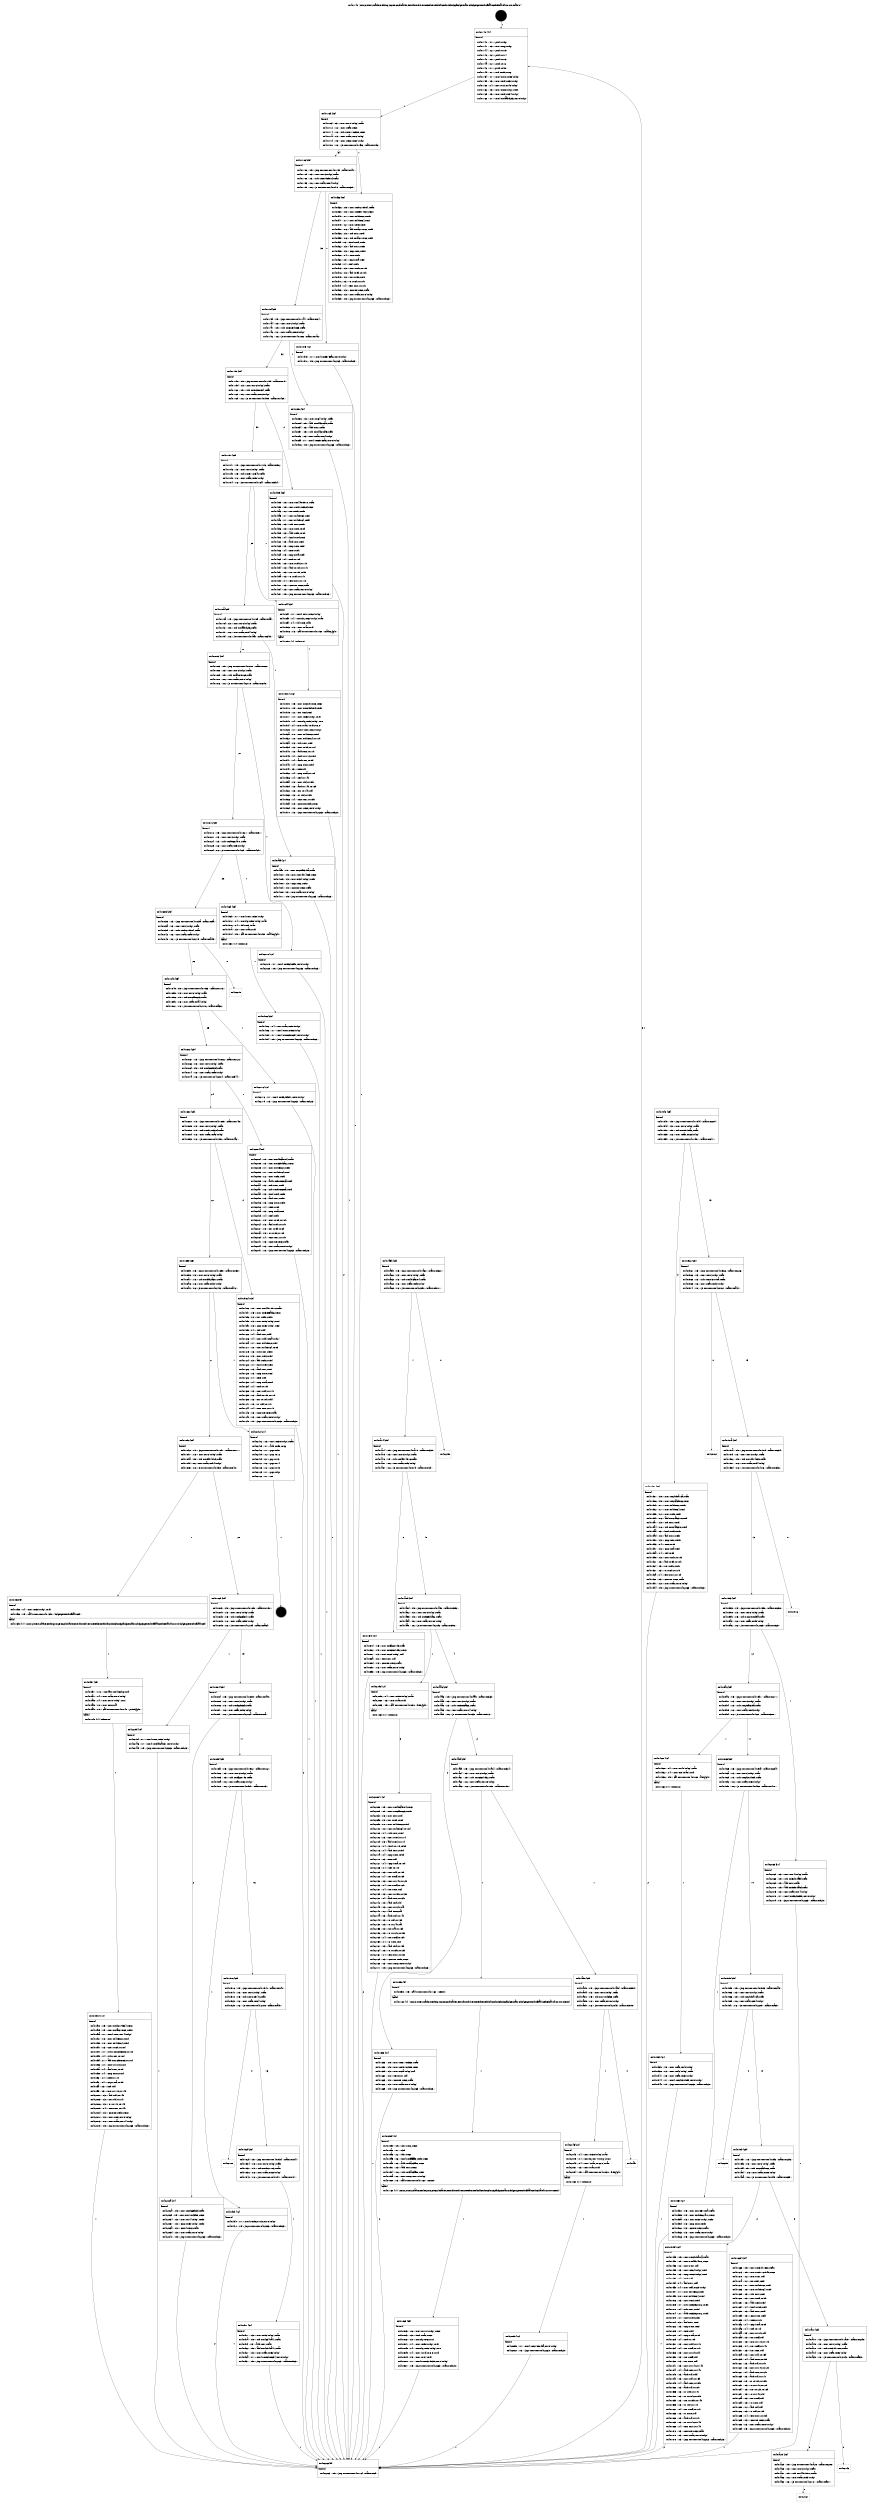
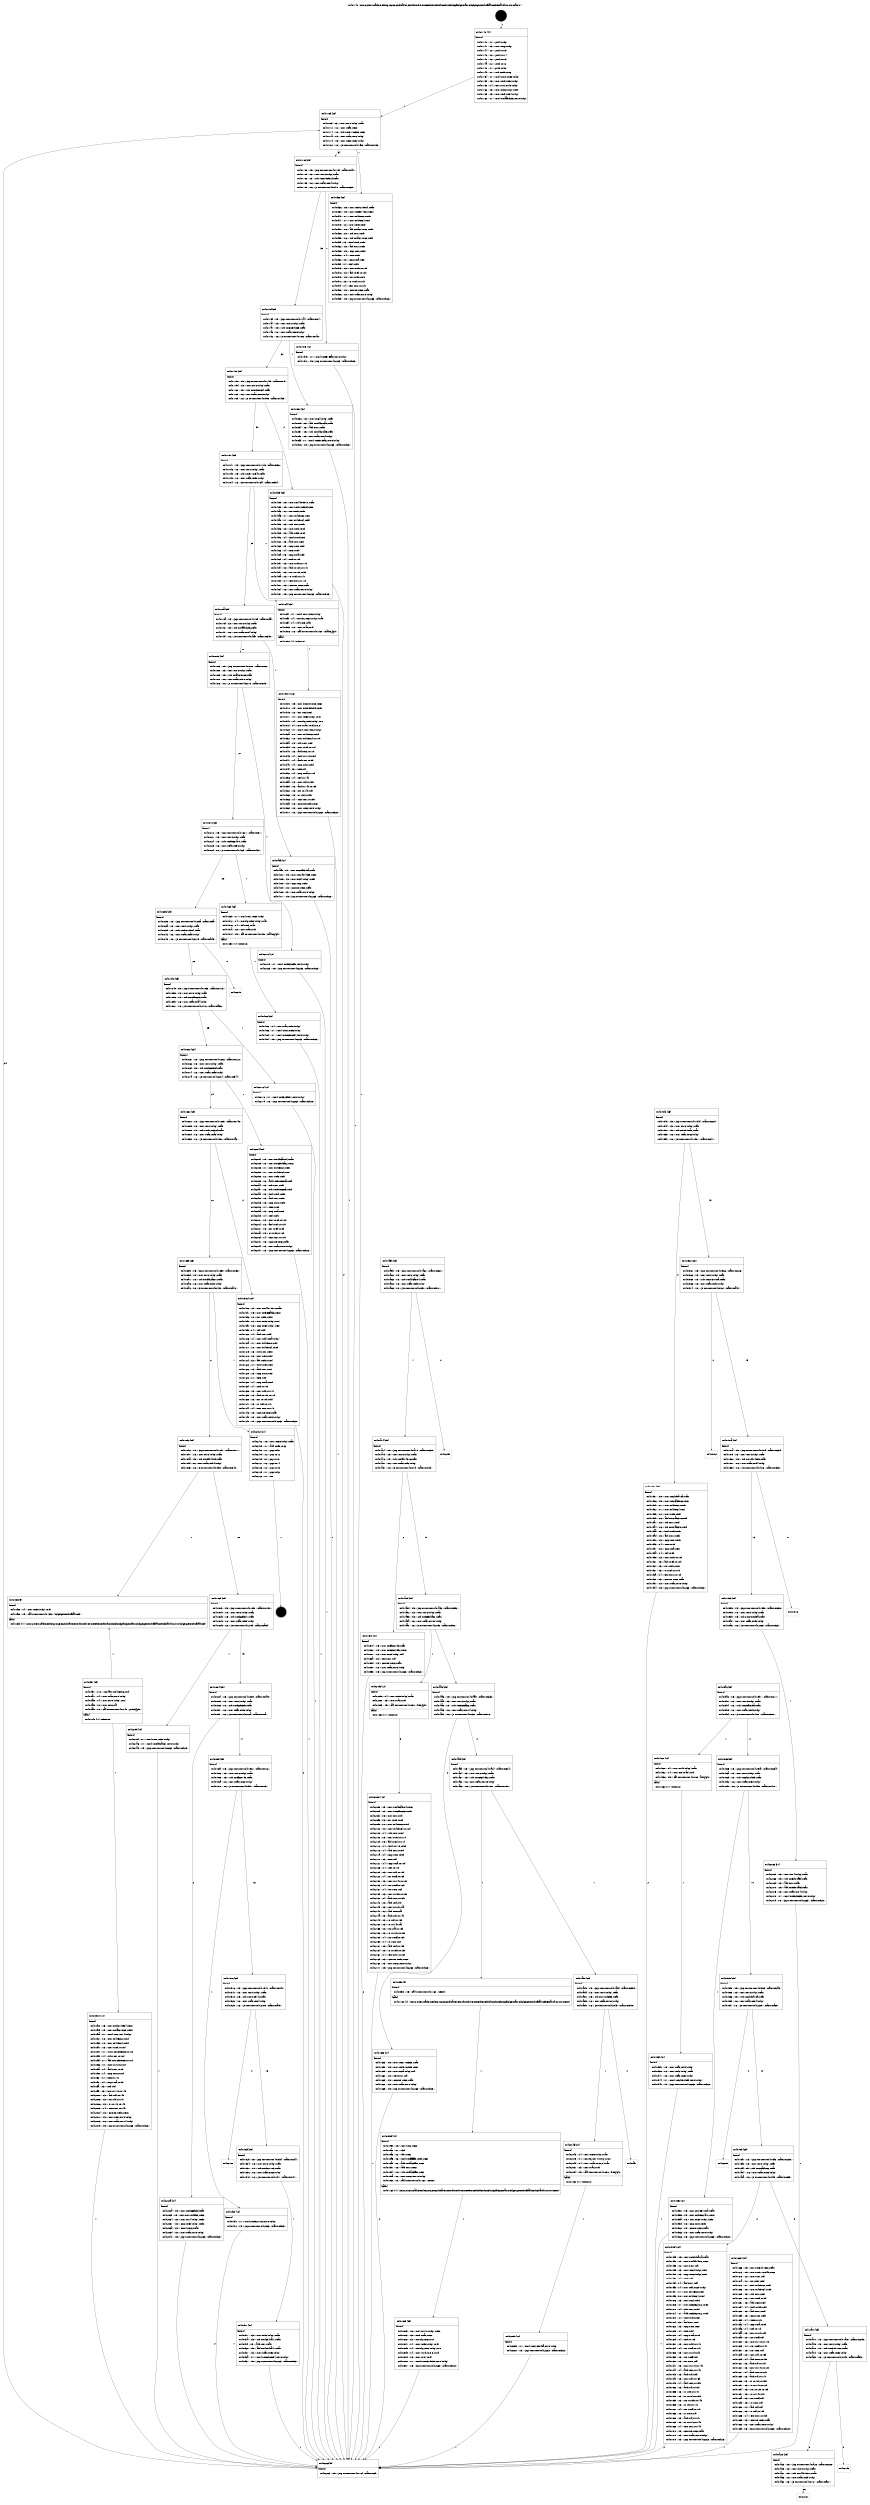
edge "0x402263 [5]" -> "0x401740 [47]": now "0x402263 [5]" -> "0x40176f [23]"
edge "0x401f8e [9]" -> "0x401f97 [25]": reversed
edge "0x401993 [25]" -> "0x4019ac [25]": removed, label "12"
edge "0x401a29 [25]" -> "0x4021c7": label " 0" -> " 26"
